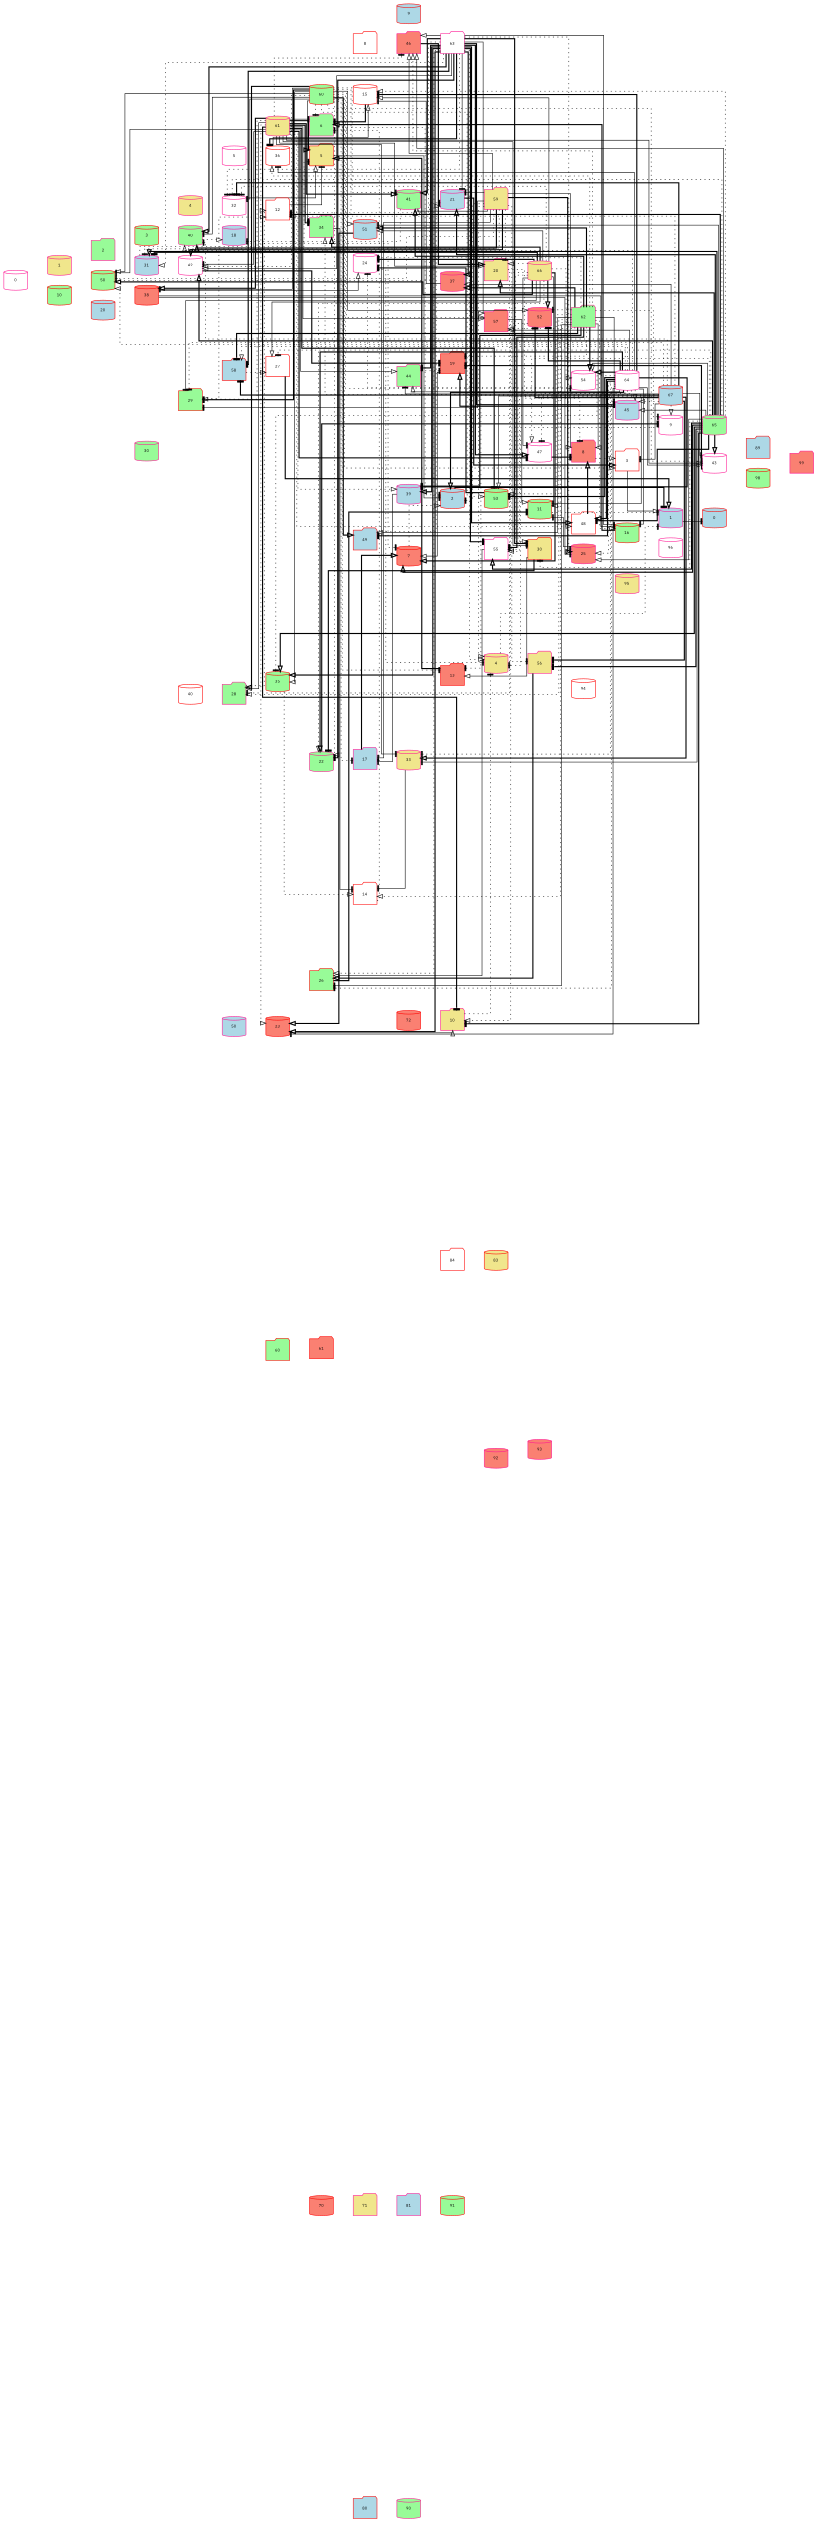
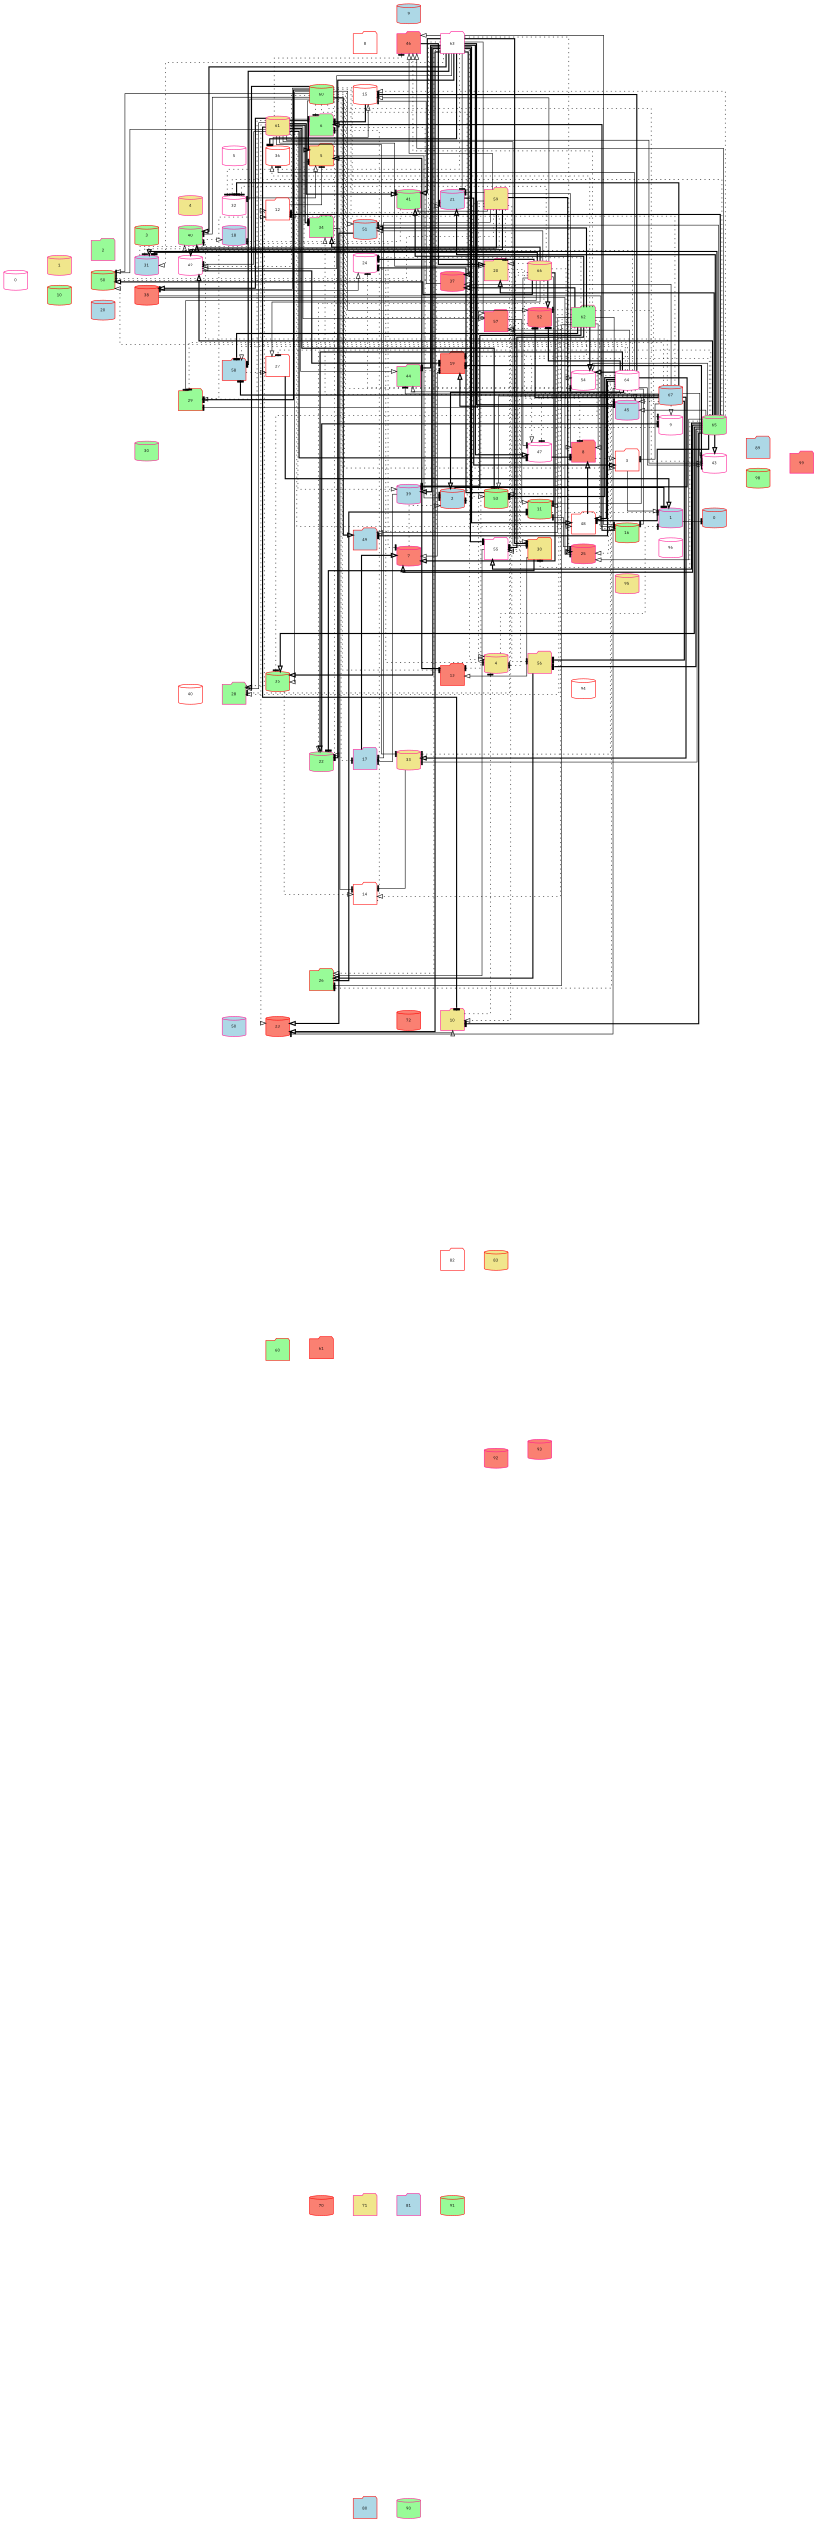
node "7": color red -> deeppink
node "84": label "84" -> "82"
